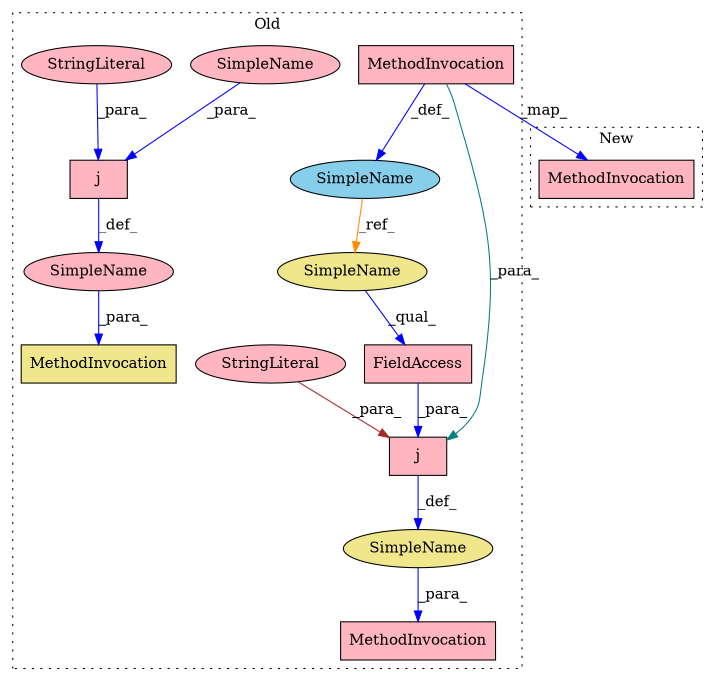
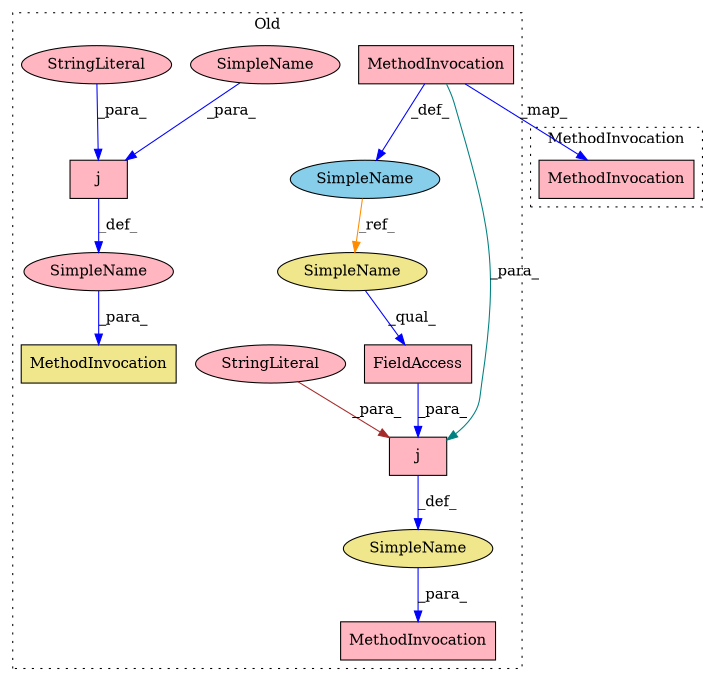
cluster "New": label "New" -> "MethodInvocation"
